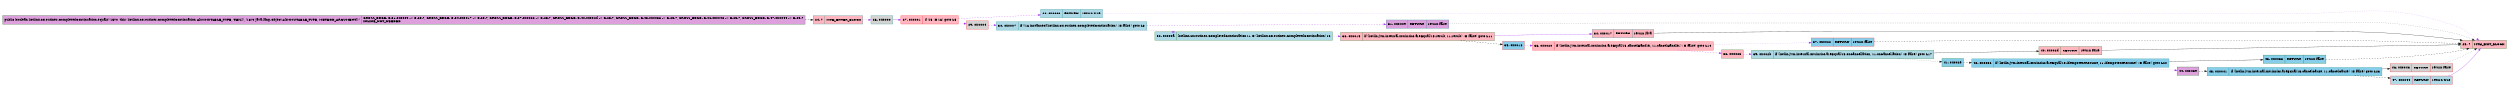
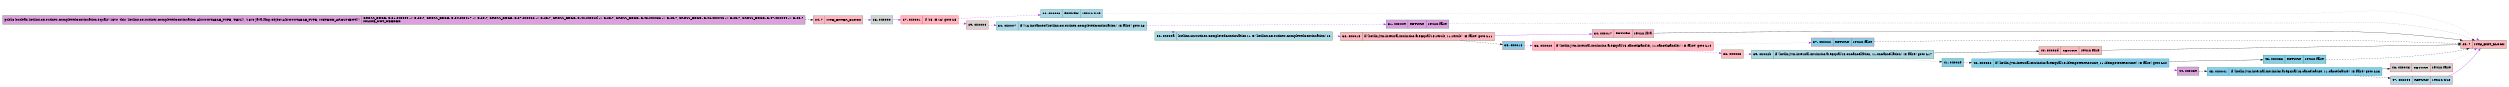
edge "46: 0x0043" -> "25: ?": color black -> purple
